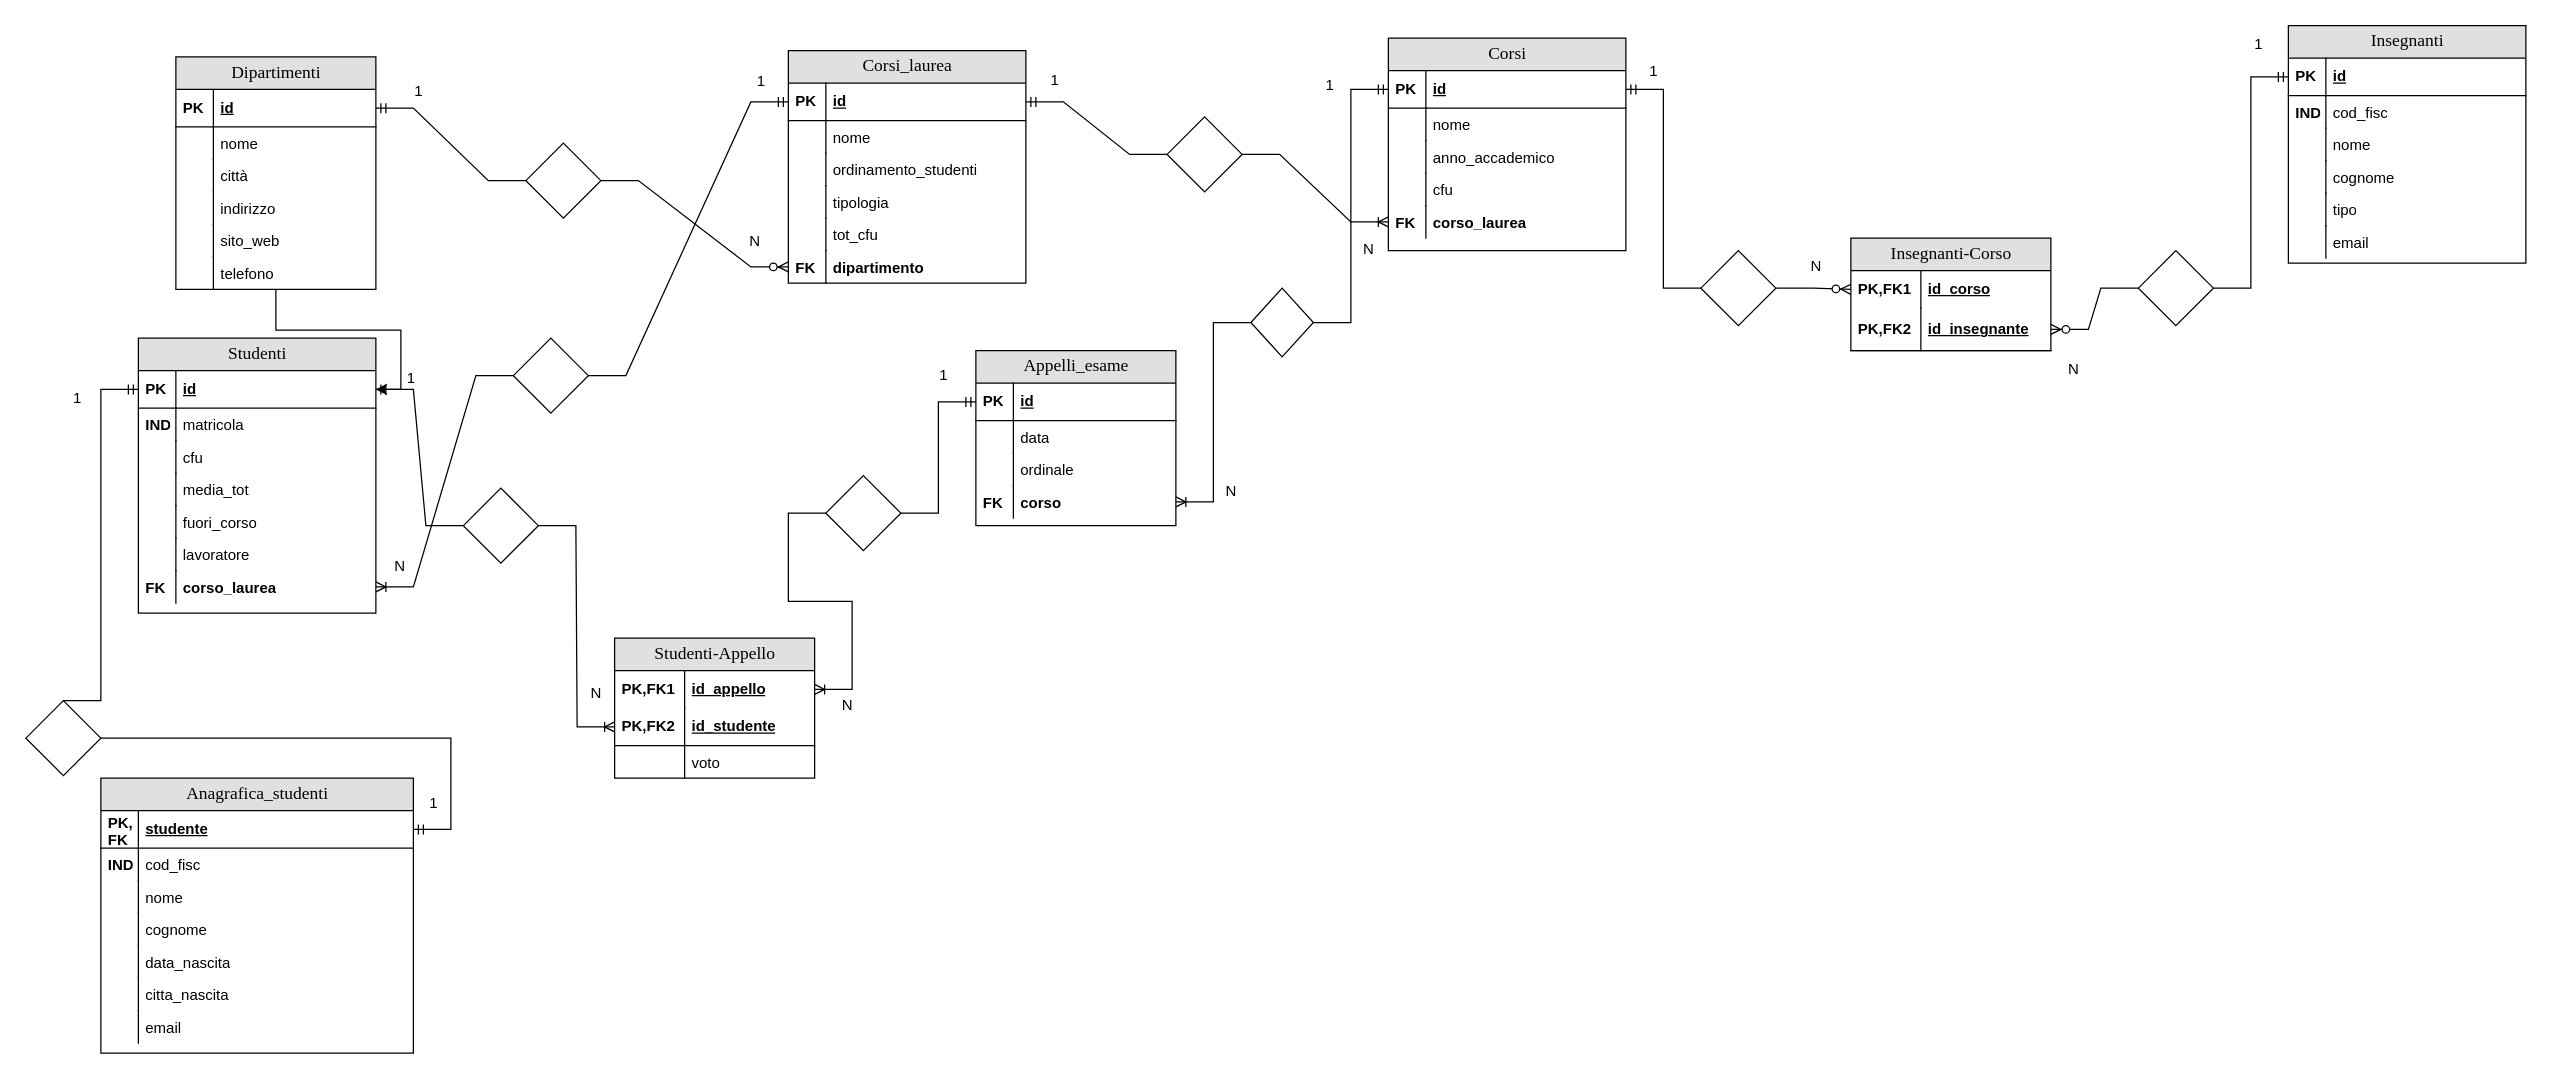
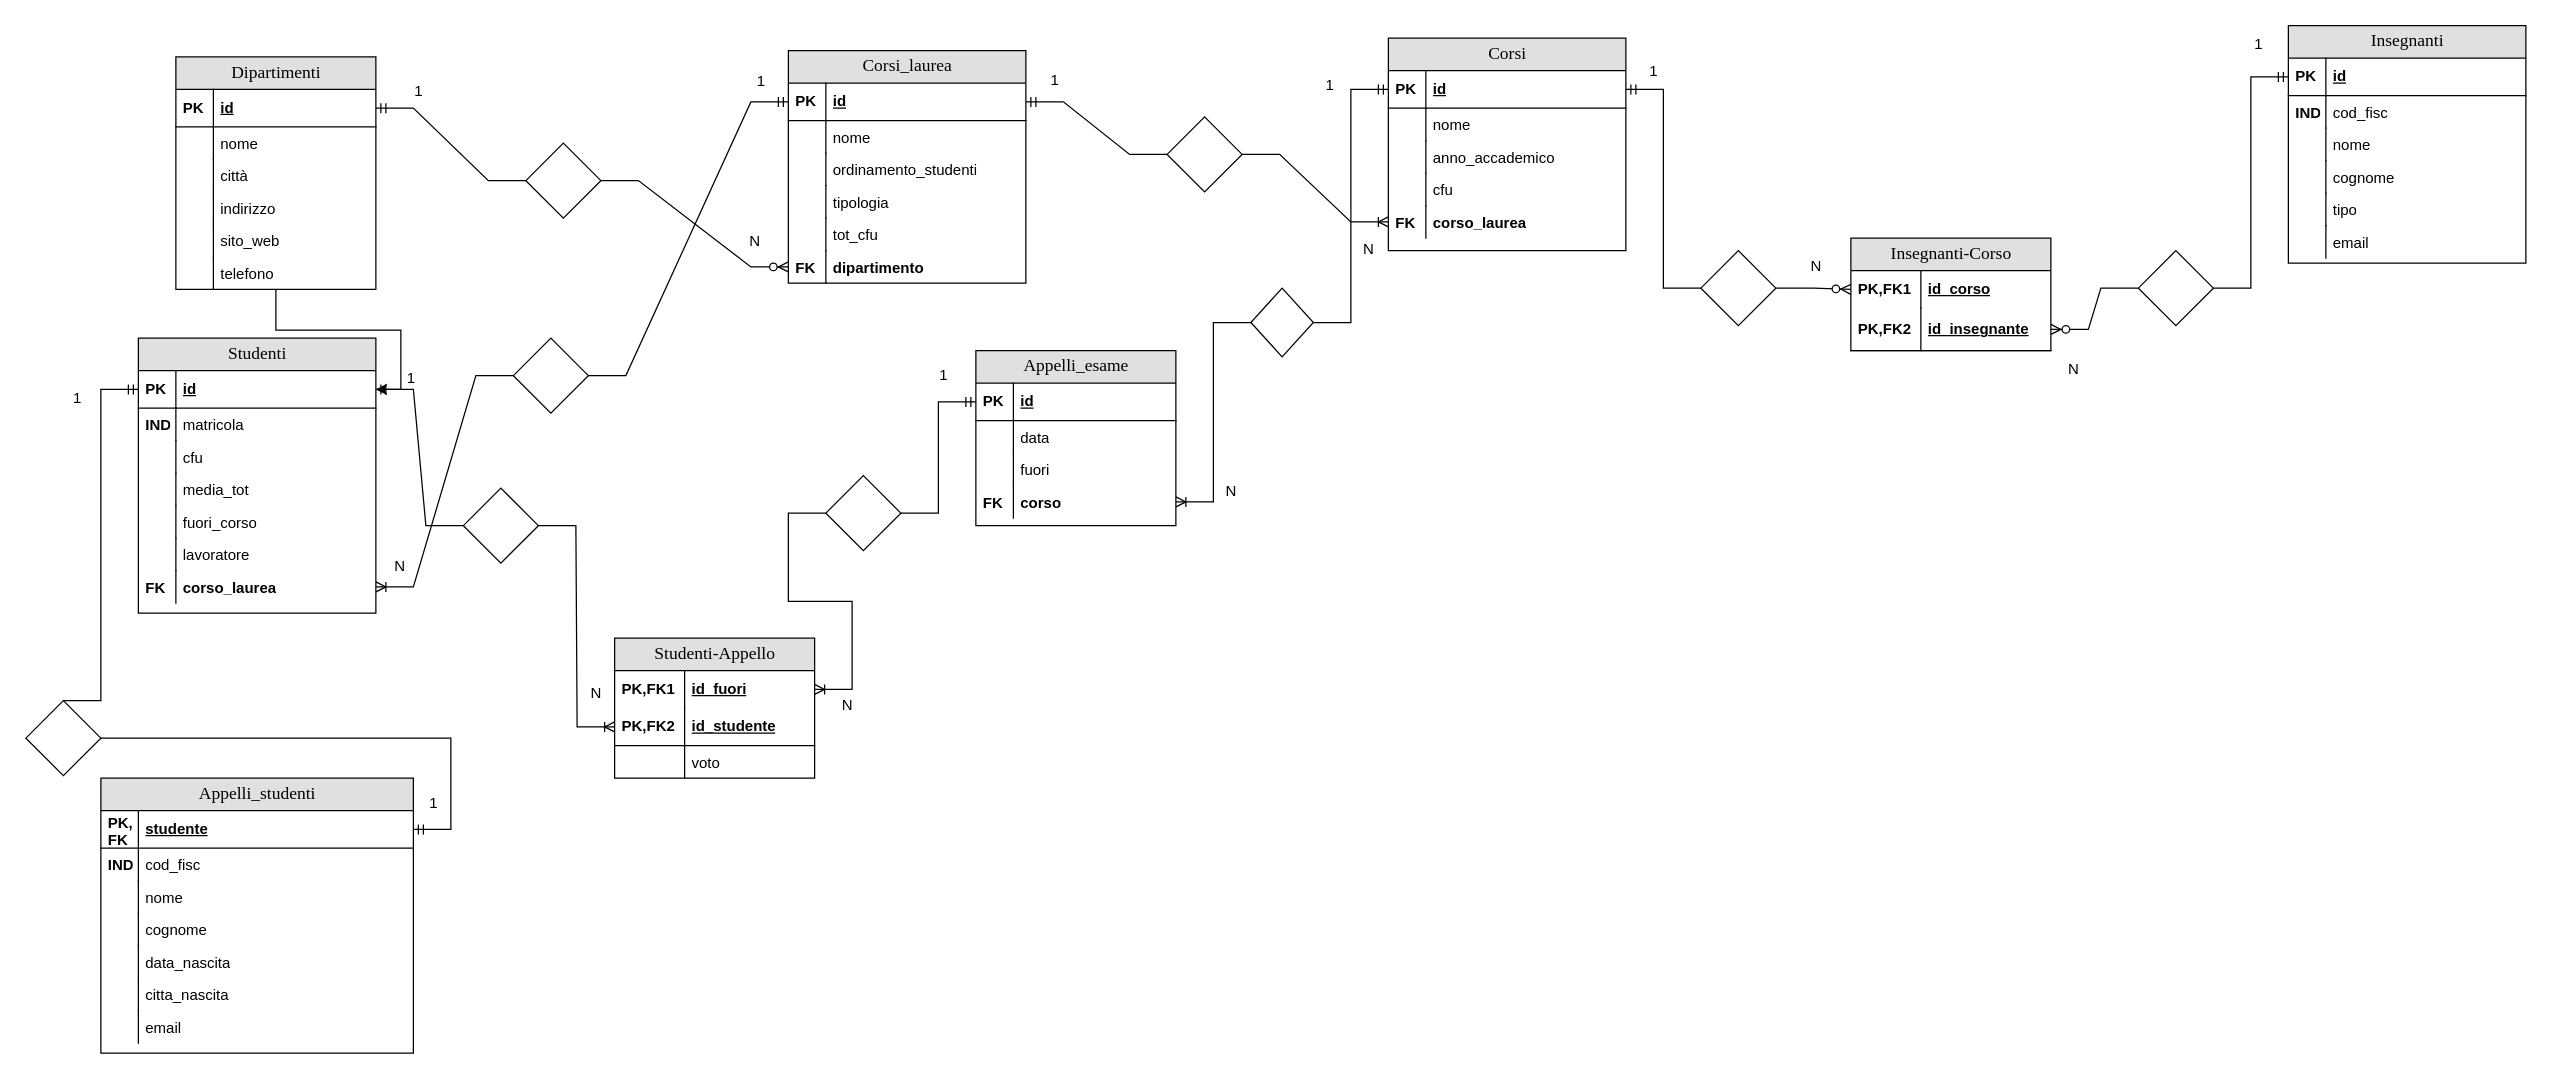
node "ordinale": label "ordinale" -> "fuori"
node "id_appello": label "id_appello" -> "id_fuori"
node "Anagrafica_studenti": label "Anagrafica_studenti" -> "Appelli_studenti"
